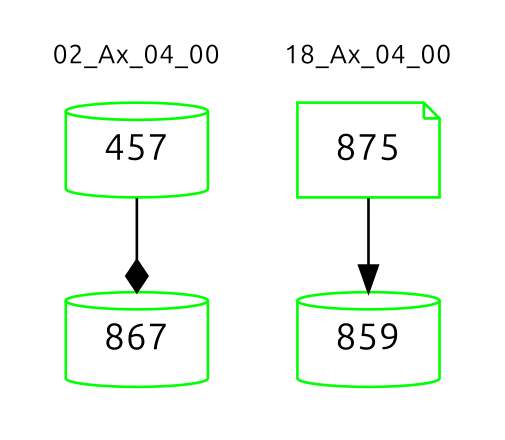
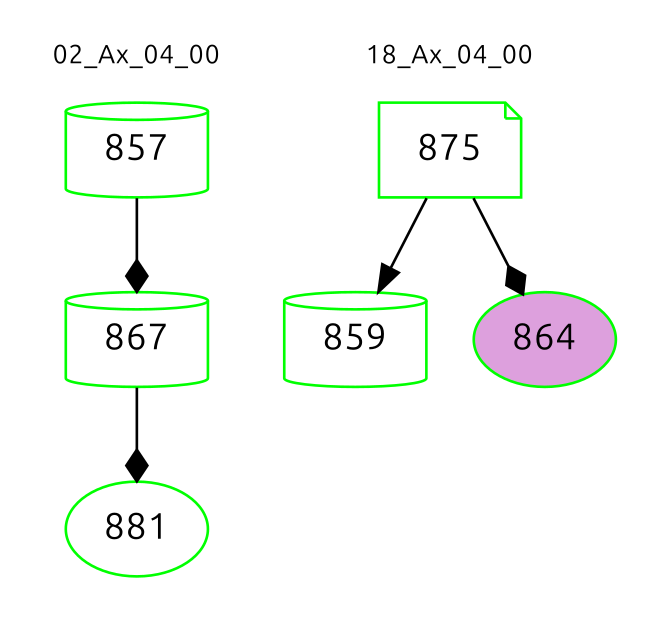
node "457": label "457" -> "857"
node "864": added
node "881": added
